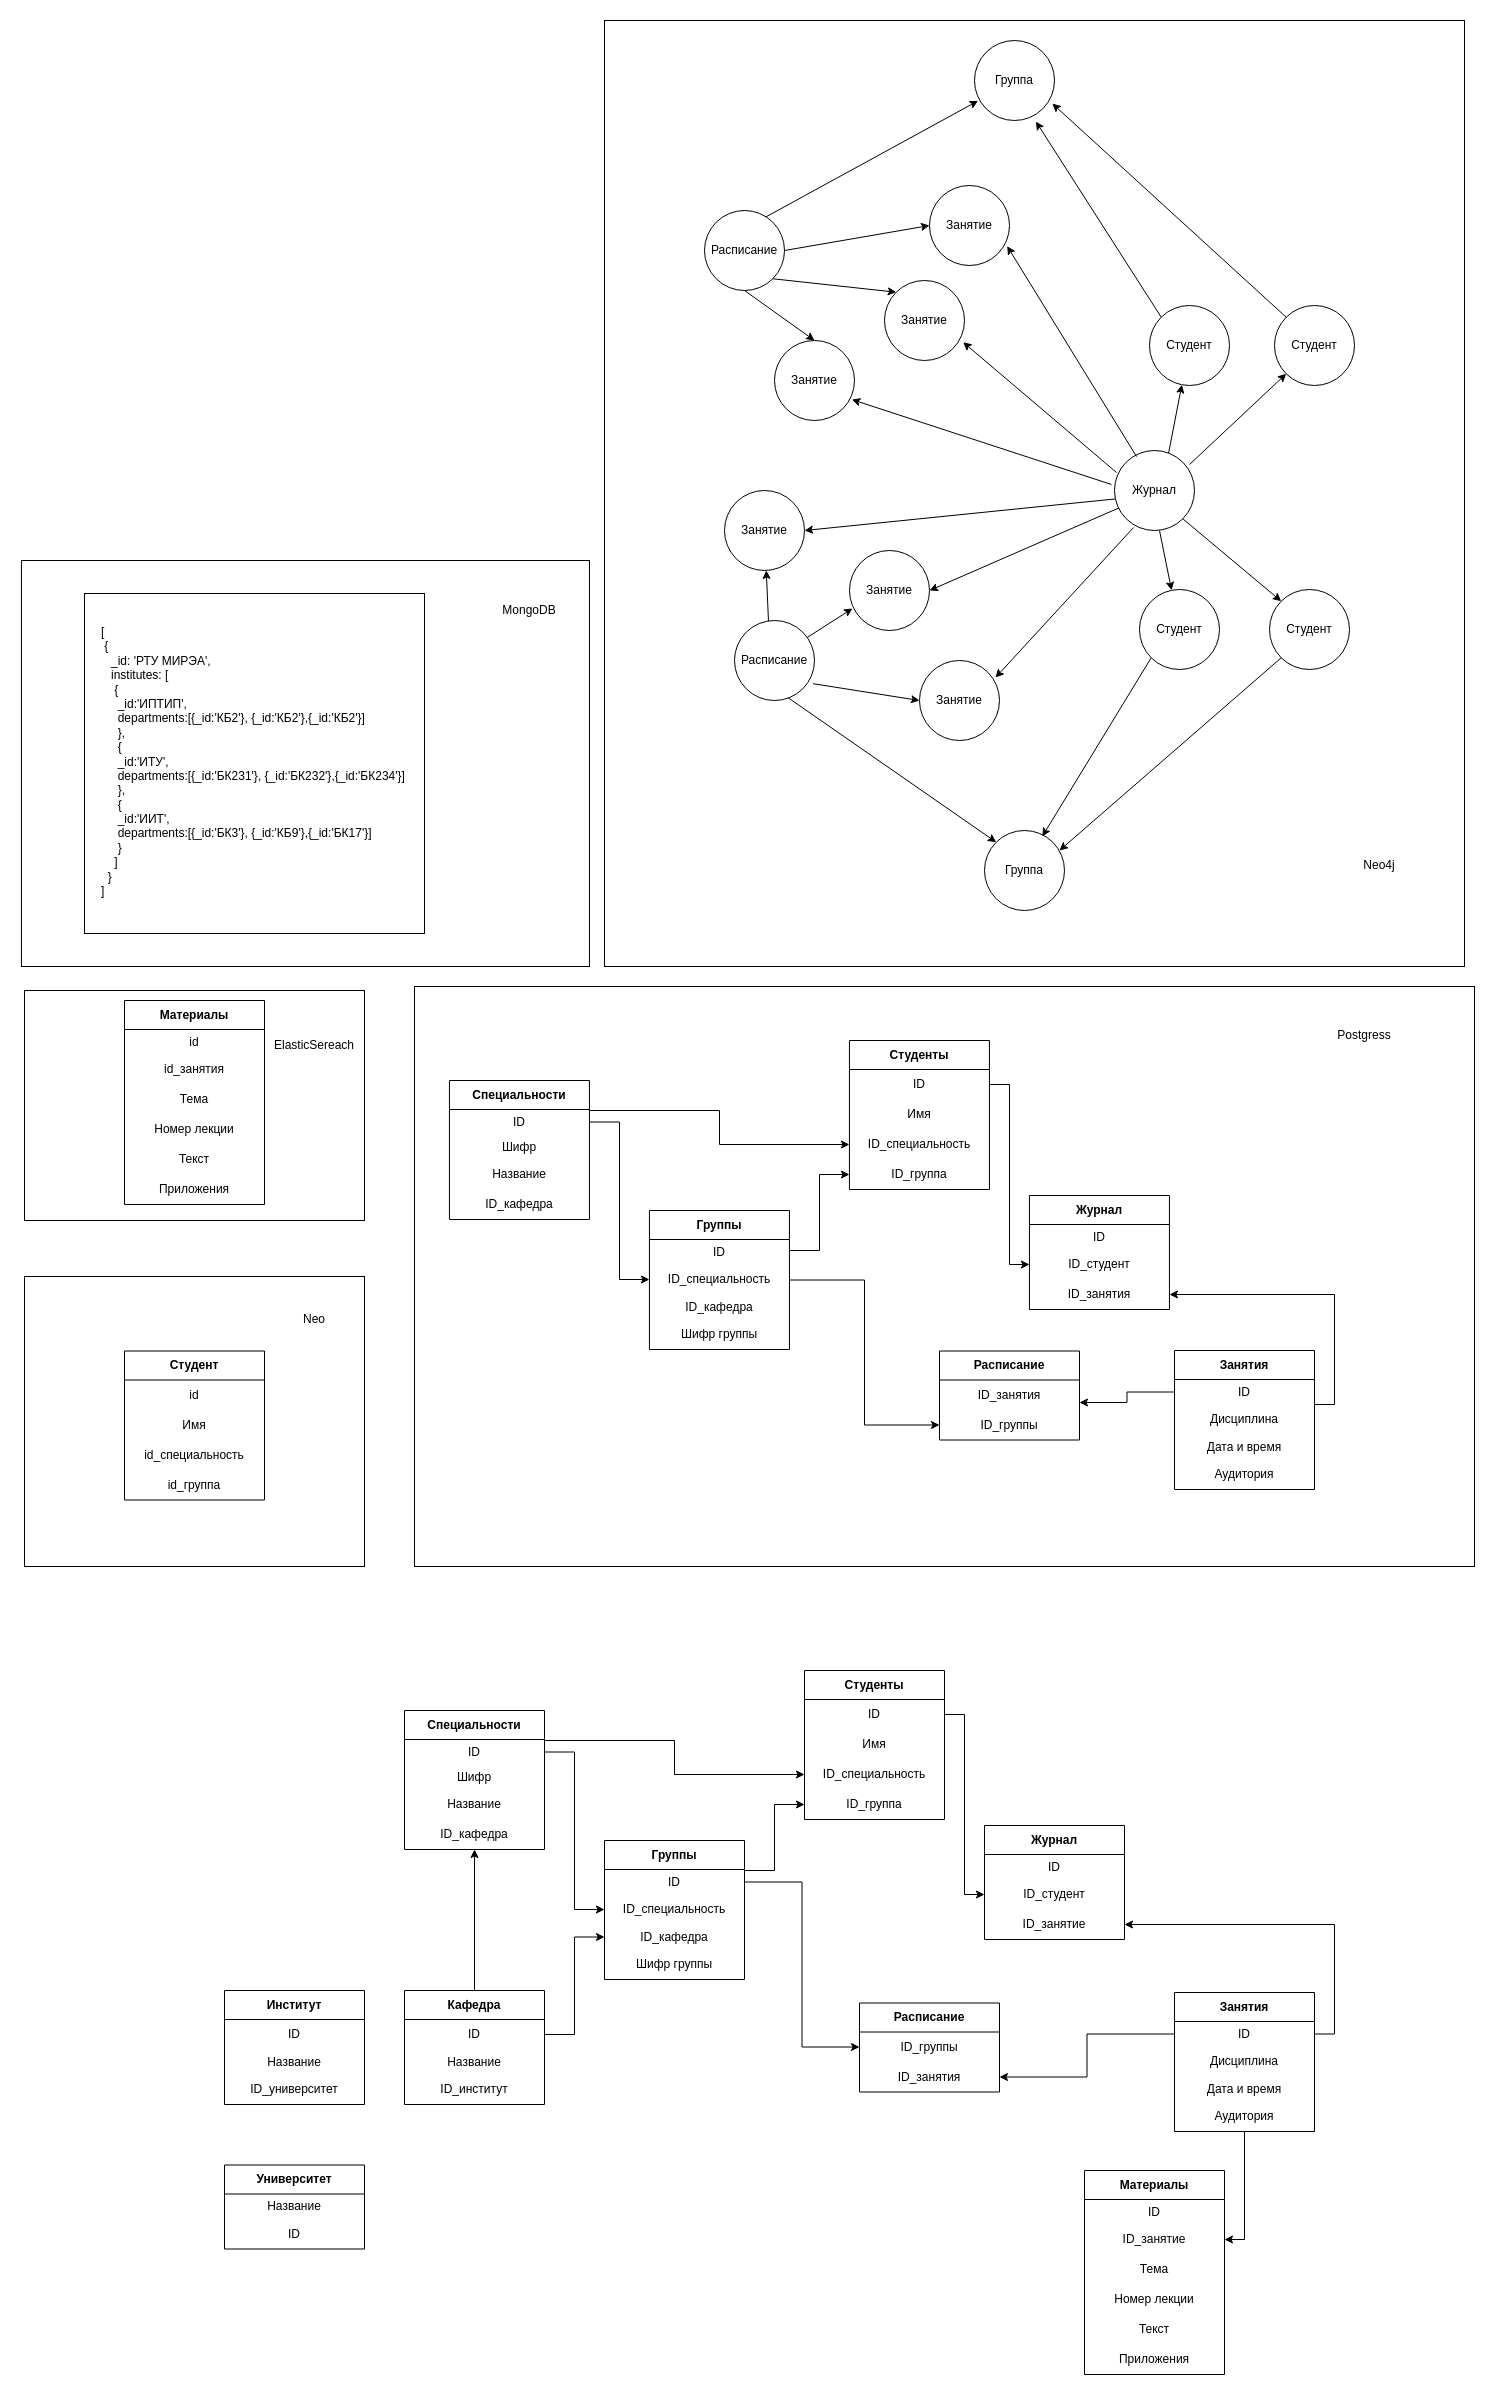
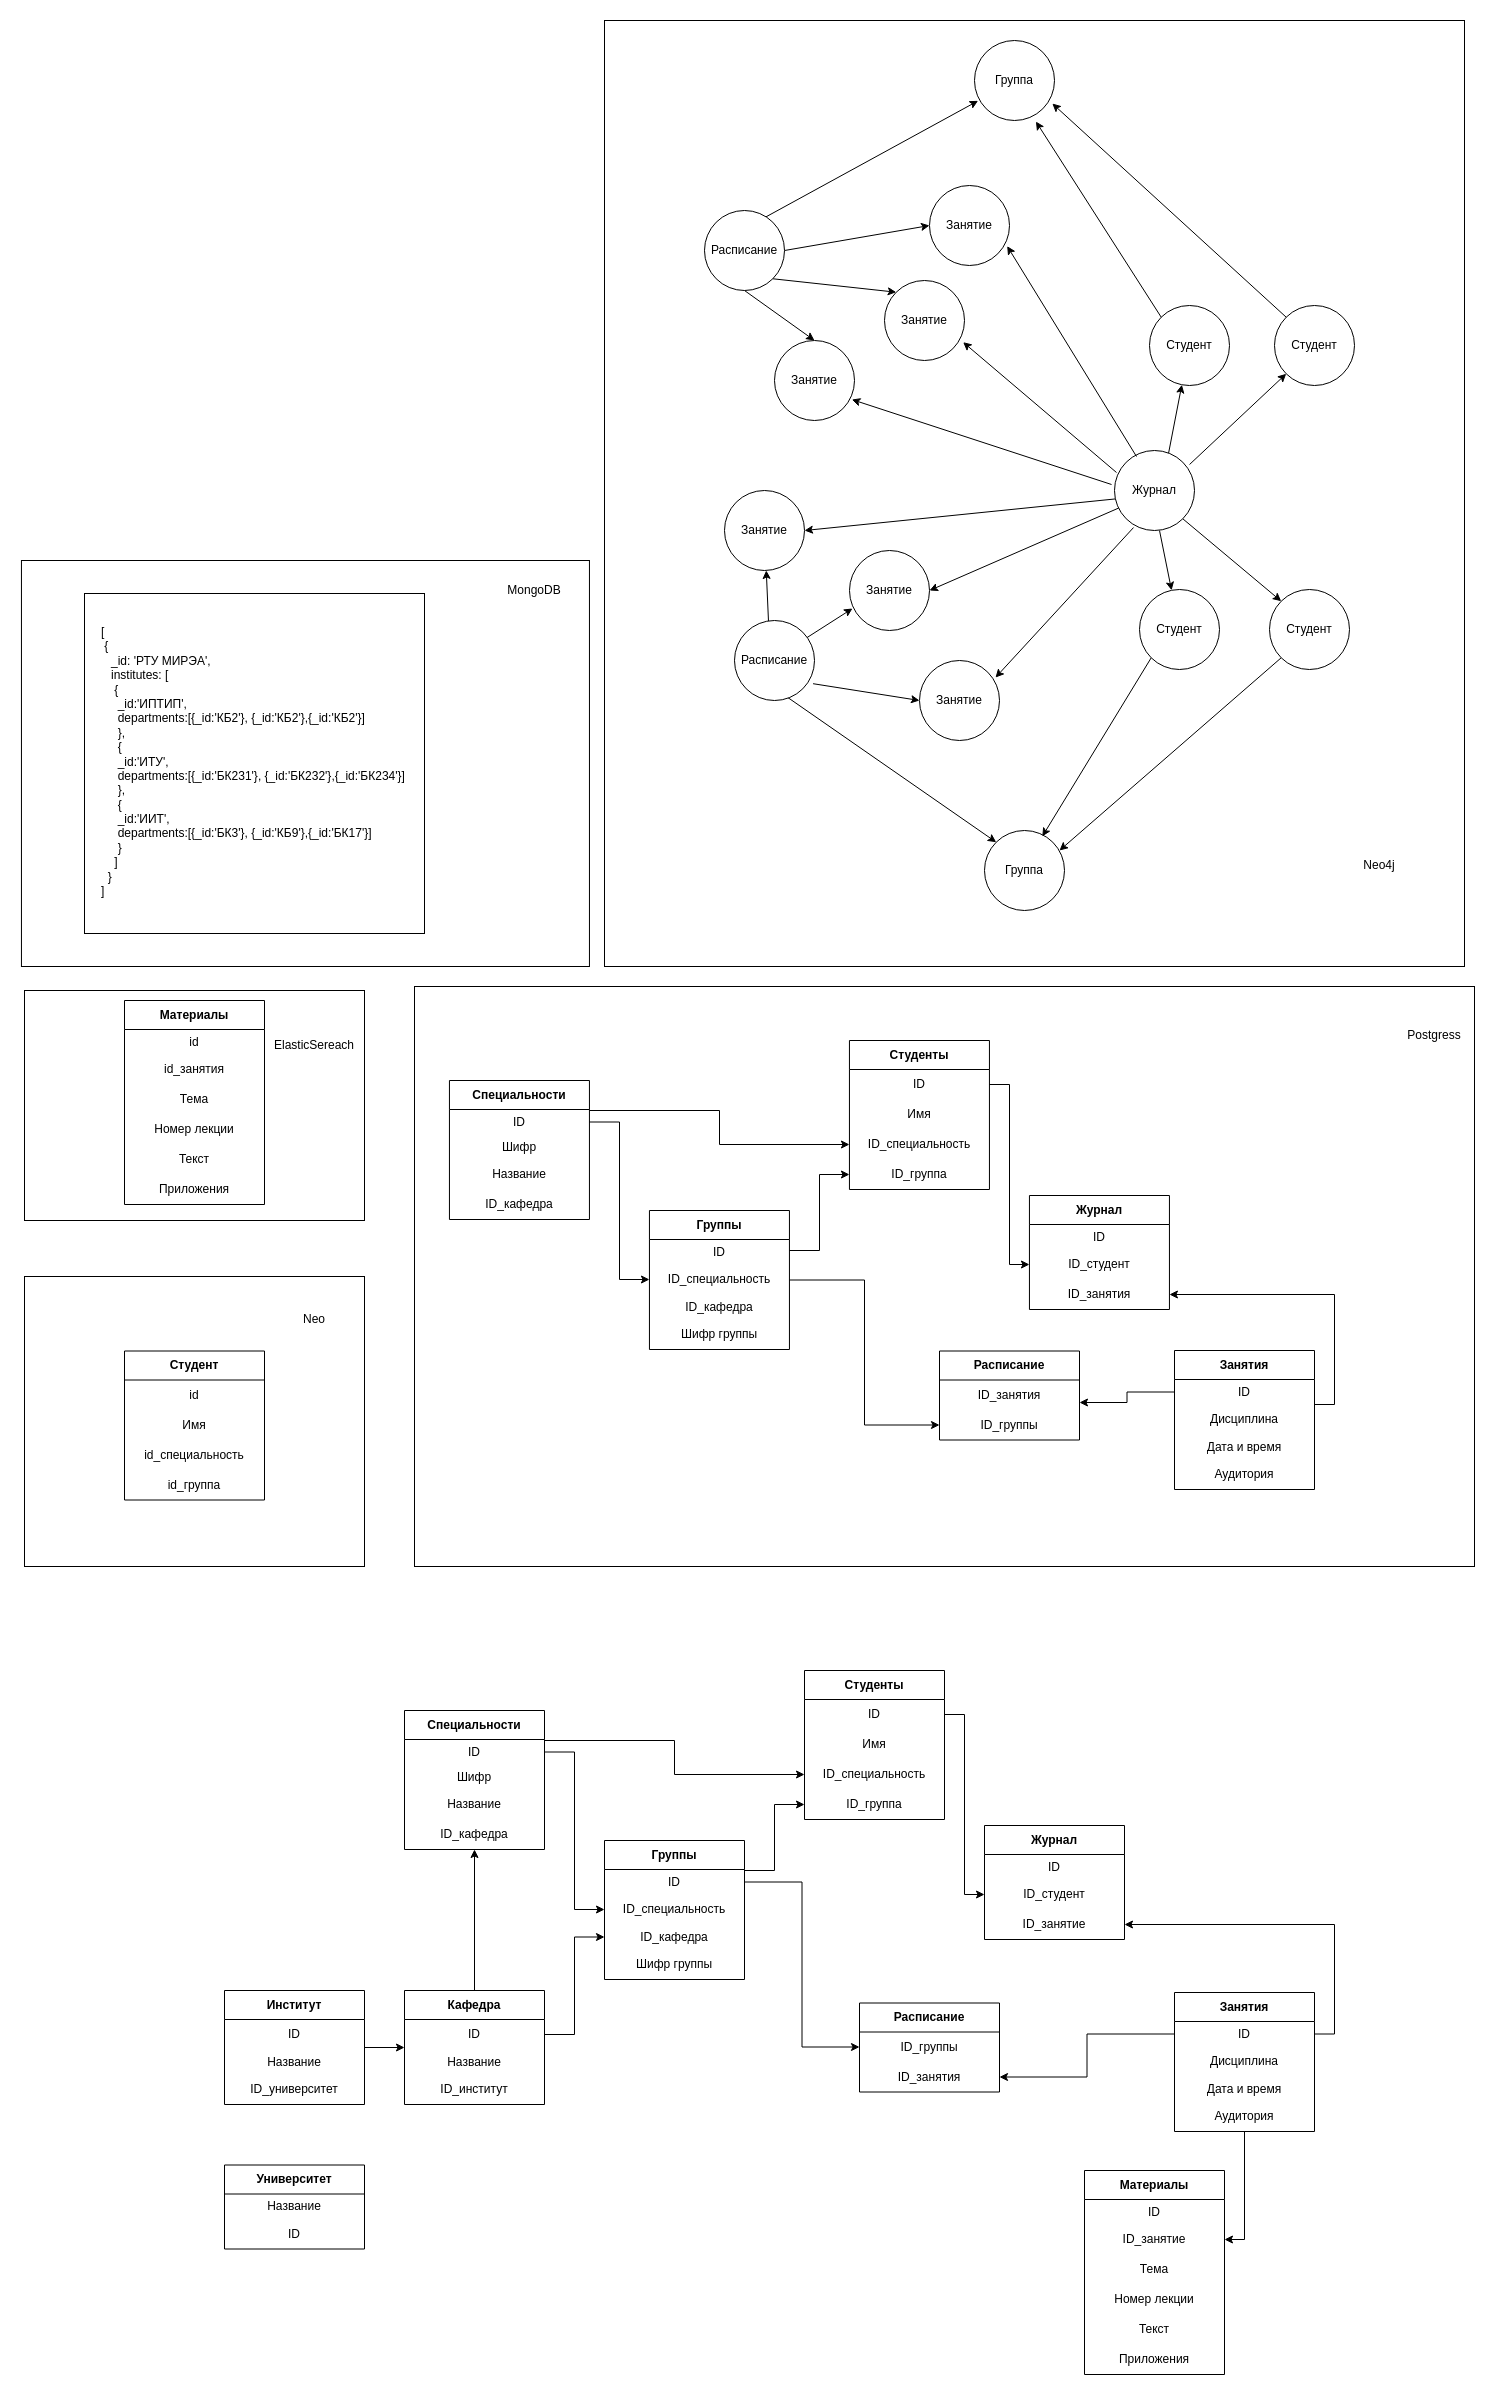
node "MongoDB": moved (530, 611) -> (535, 591)
node "Postgress": moved (1365, 1036) -> (1435, 1036)
edge "Институт" -> "Кафедра": added
